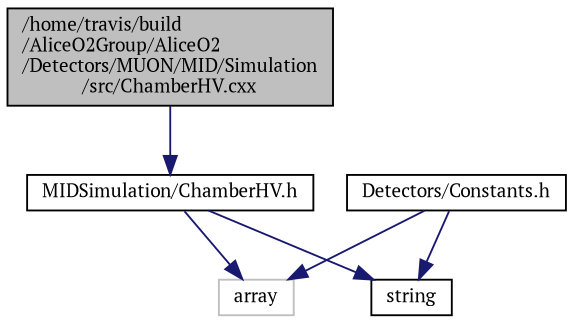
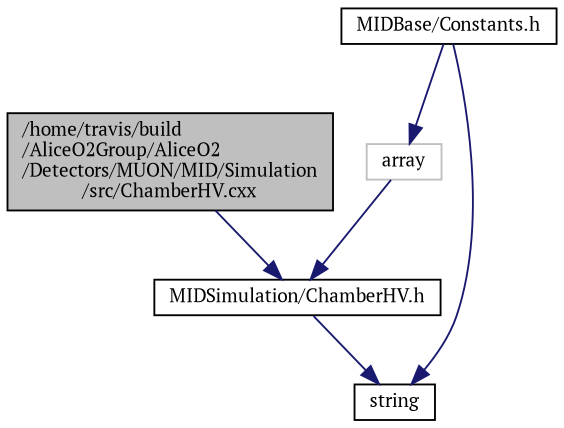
node "Detectors/Constants.h": label "Detectors/Constants.h" -> "MIDBase/Constants.h"
edge "MIDSimulation/ChamberHV.h" -> "array": reversed
